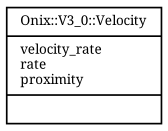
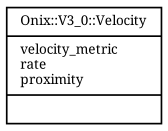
node "Onix::V3_0::Velocity": text "velocity_rate" -> "velocity_metric"
